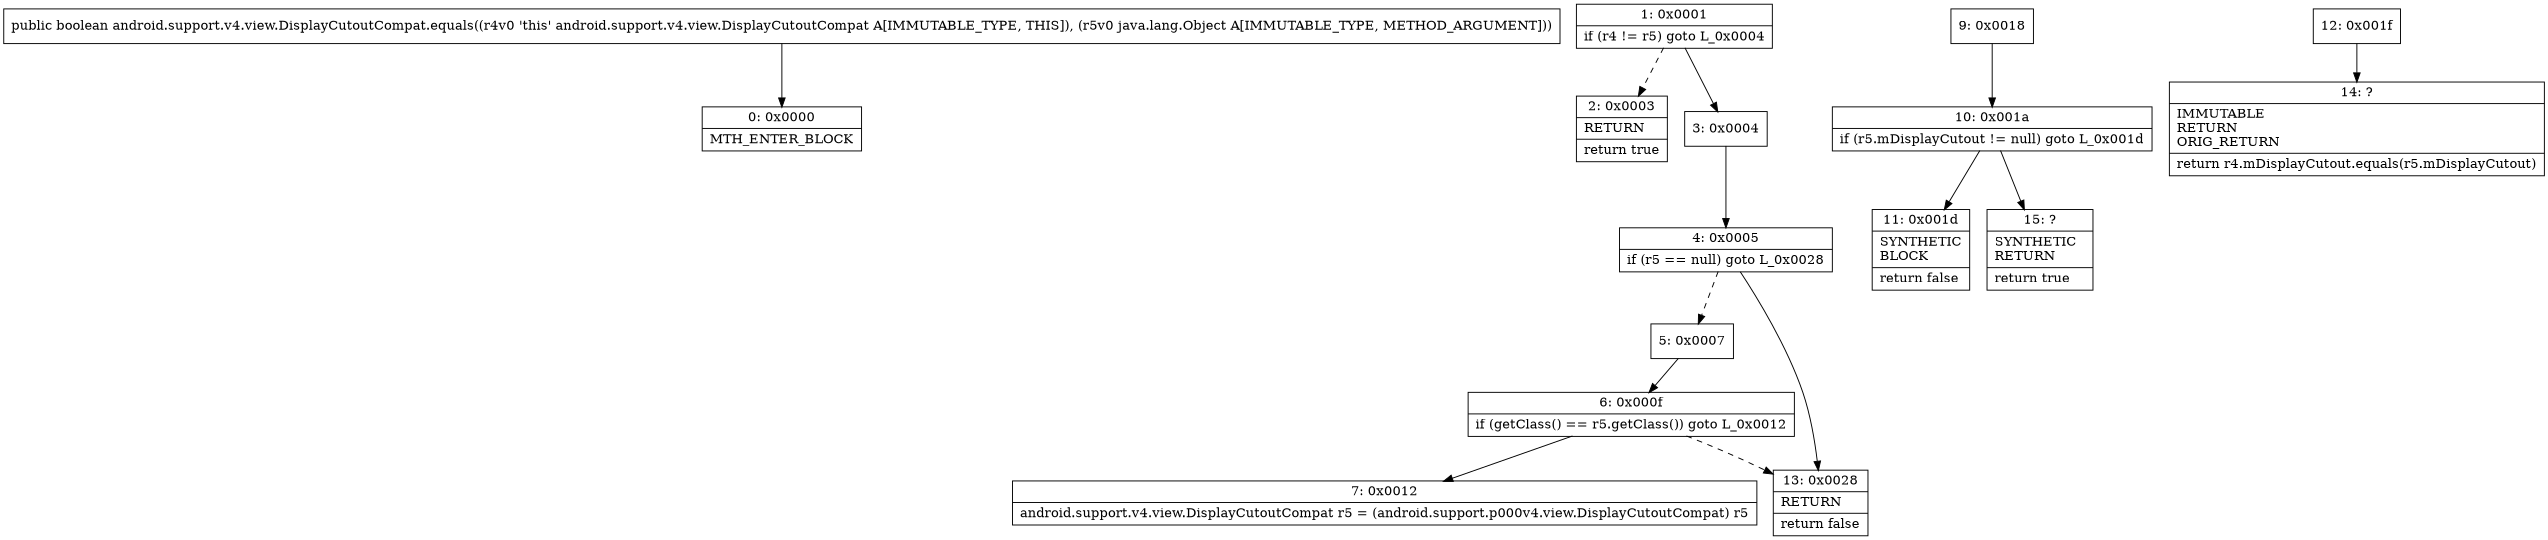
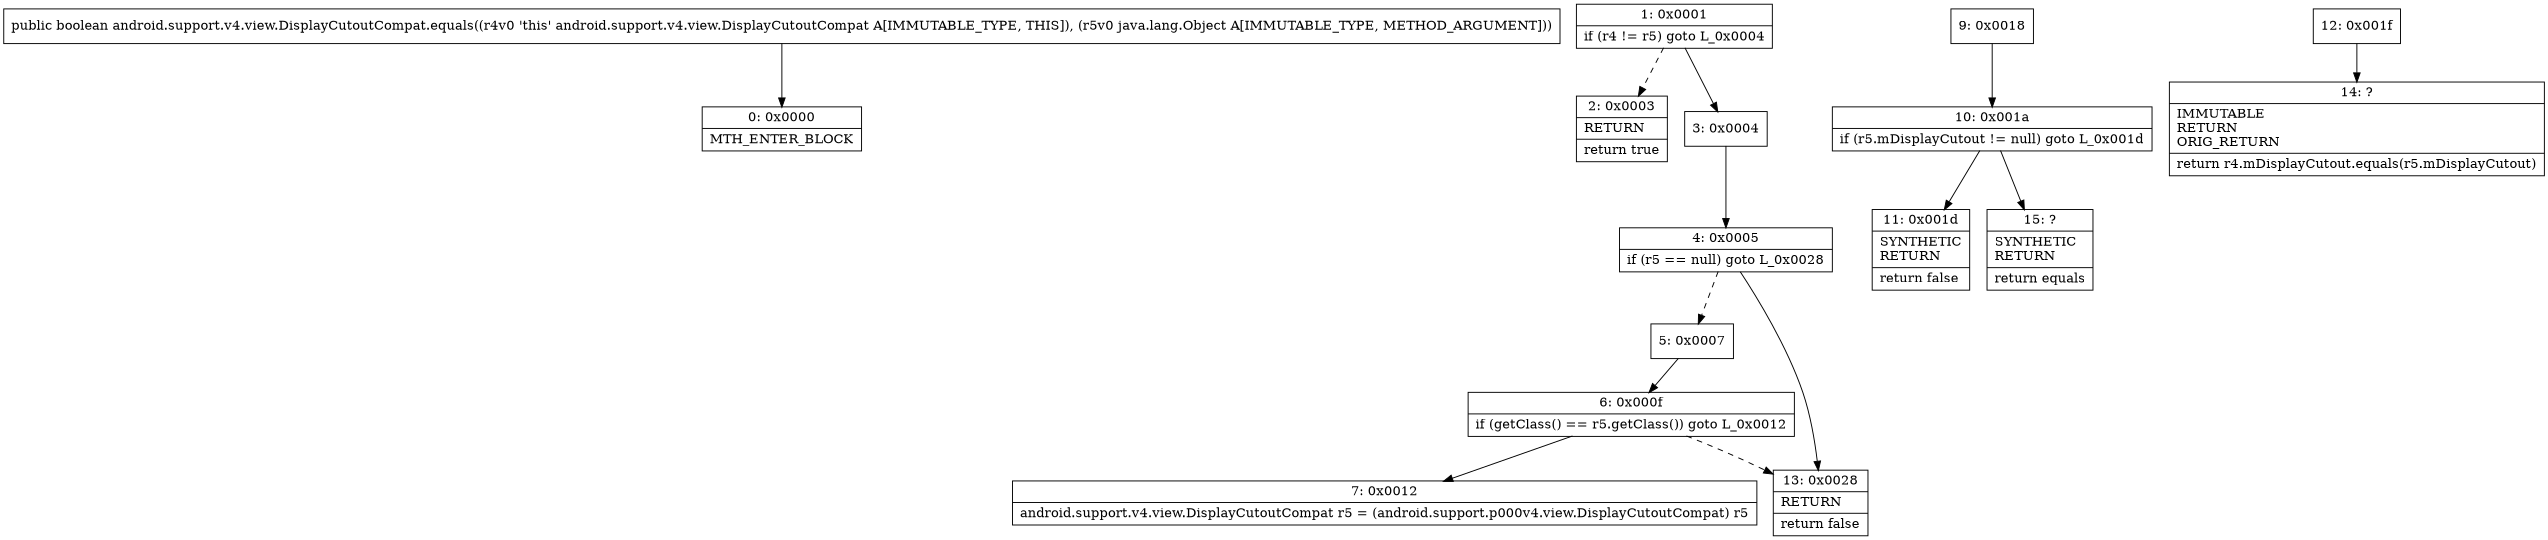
node "11: 0x001d": text "BLOCK" -> "RETURN"
node "15: ?": text "return true" -> "return equals"
